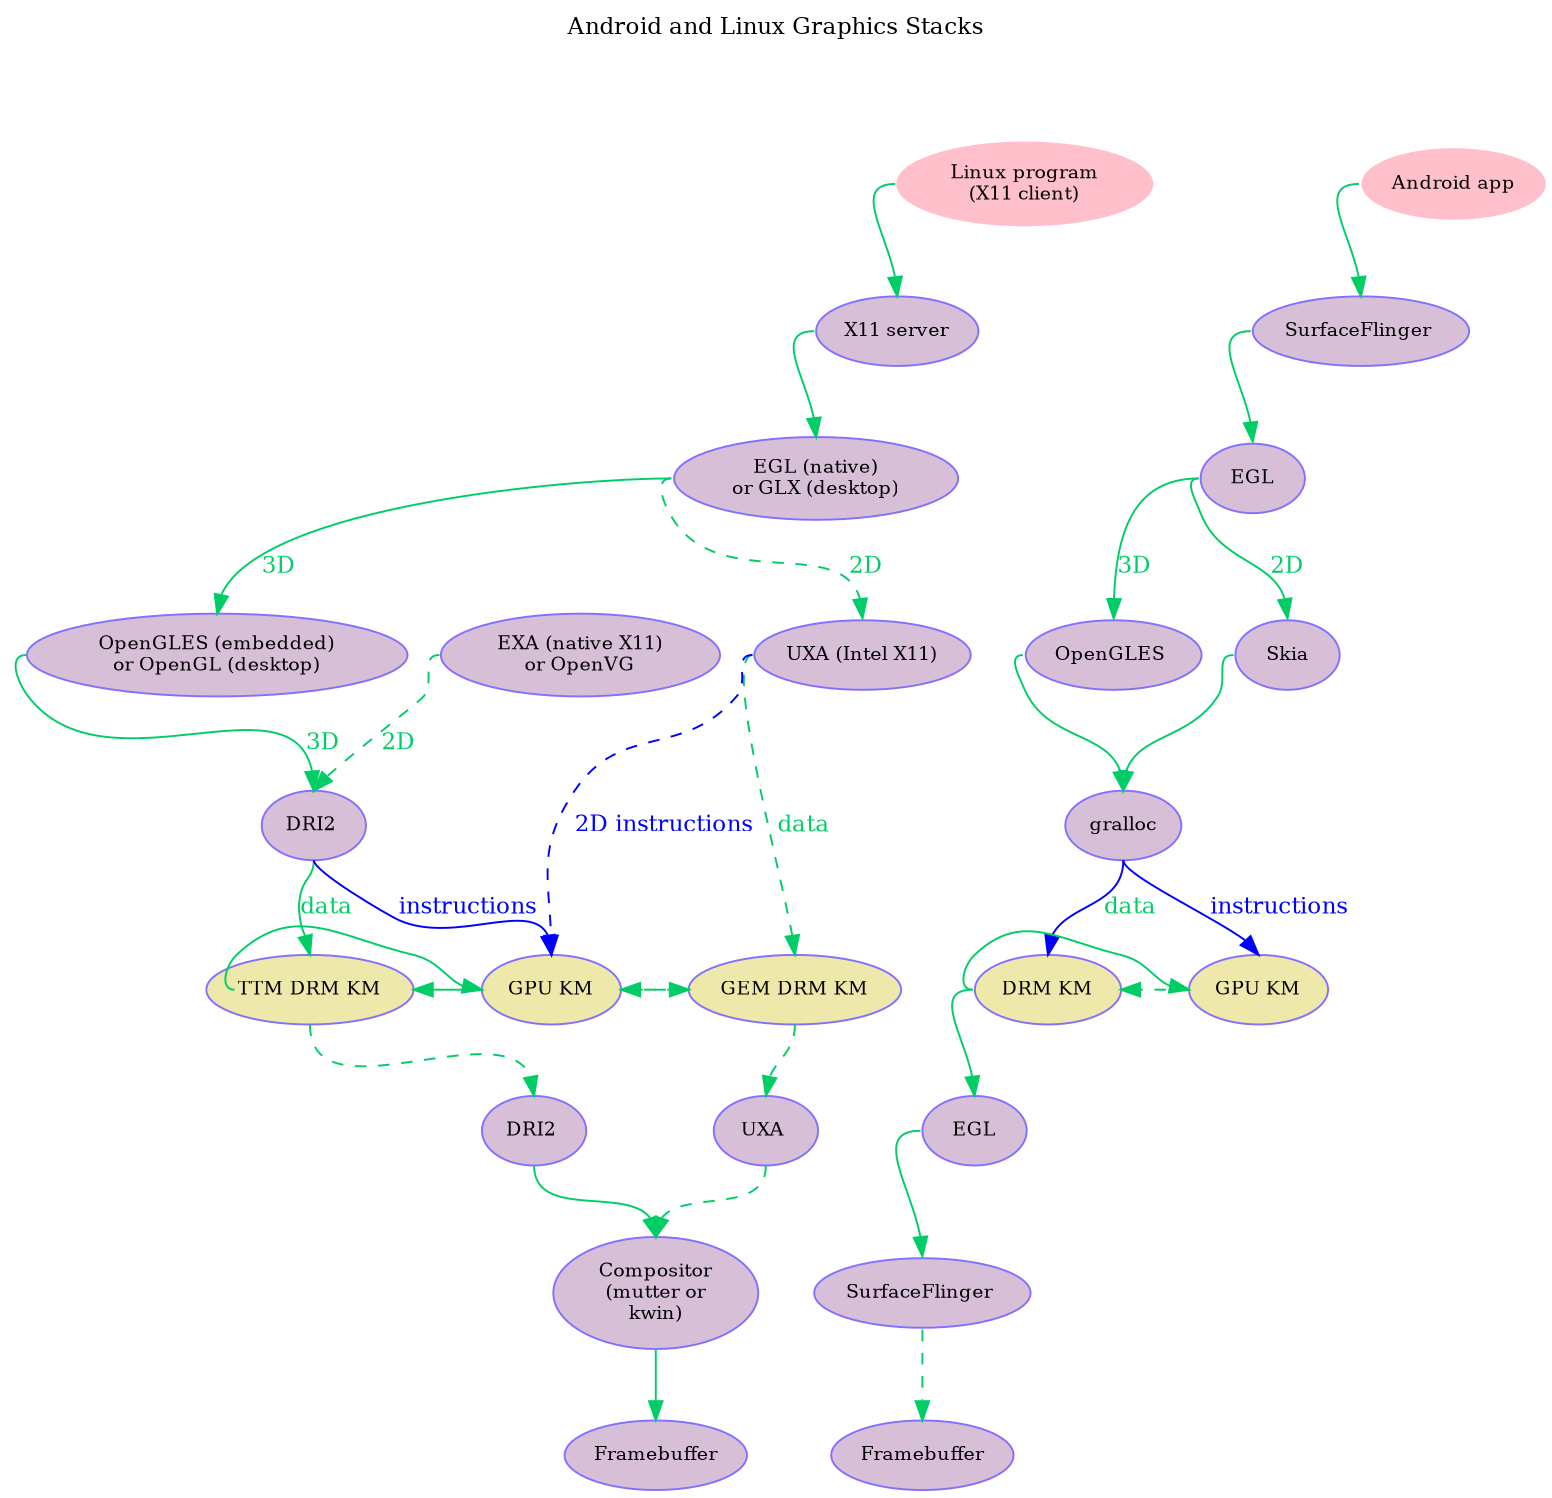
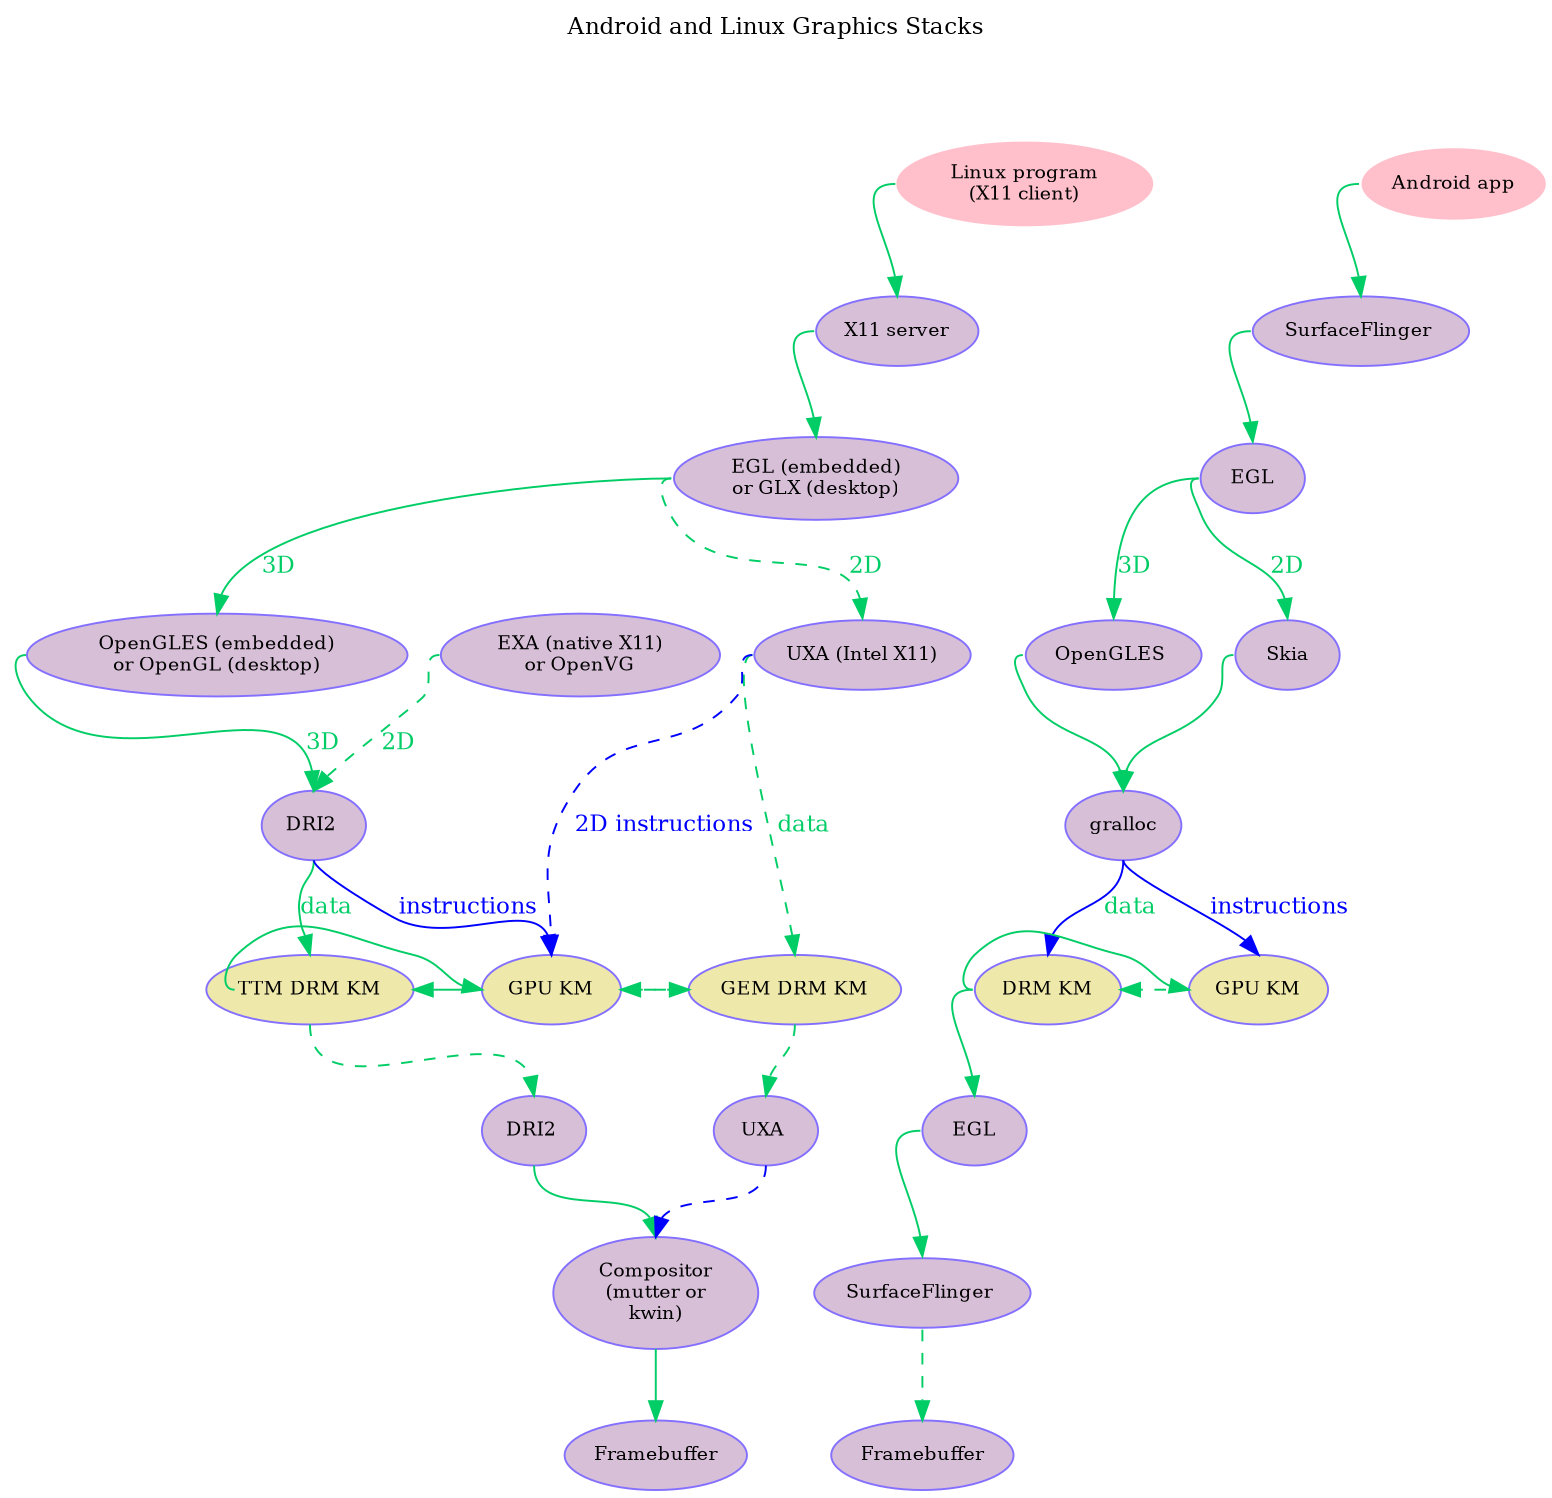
node "EGL (native) or GLX (desktop)": label "EGL (native) or GLX (desktop)" -> "EGL (embedded) or GLX (desktop)"
edge "UXA" -> "Compositor (mutter or kwin)": color springgreen3 -> blue
